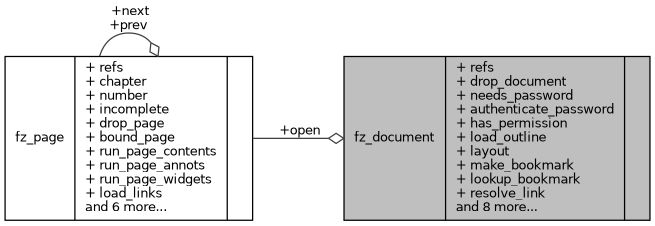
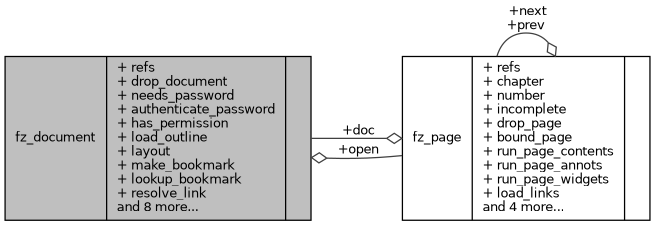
edge "fz_document" -> "fz_page": added, label "+doc"
node "fz_page": text "and 6 more..." -> "and 4 more..."
